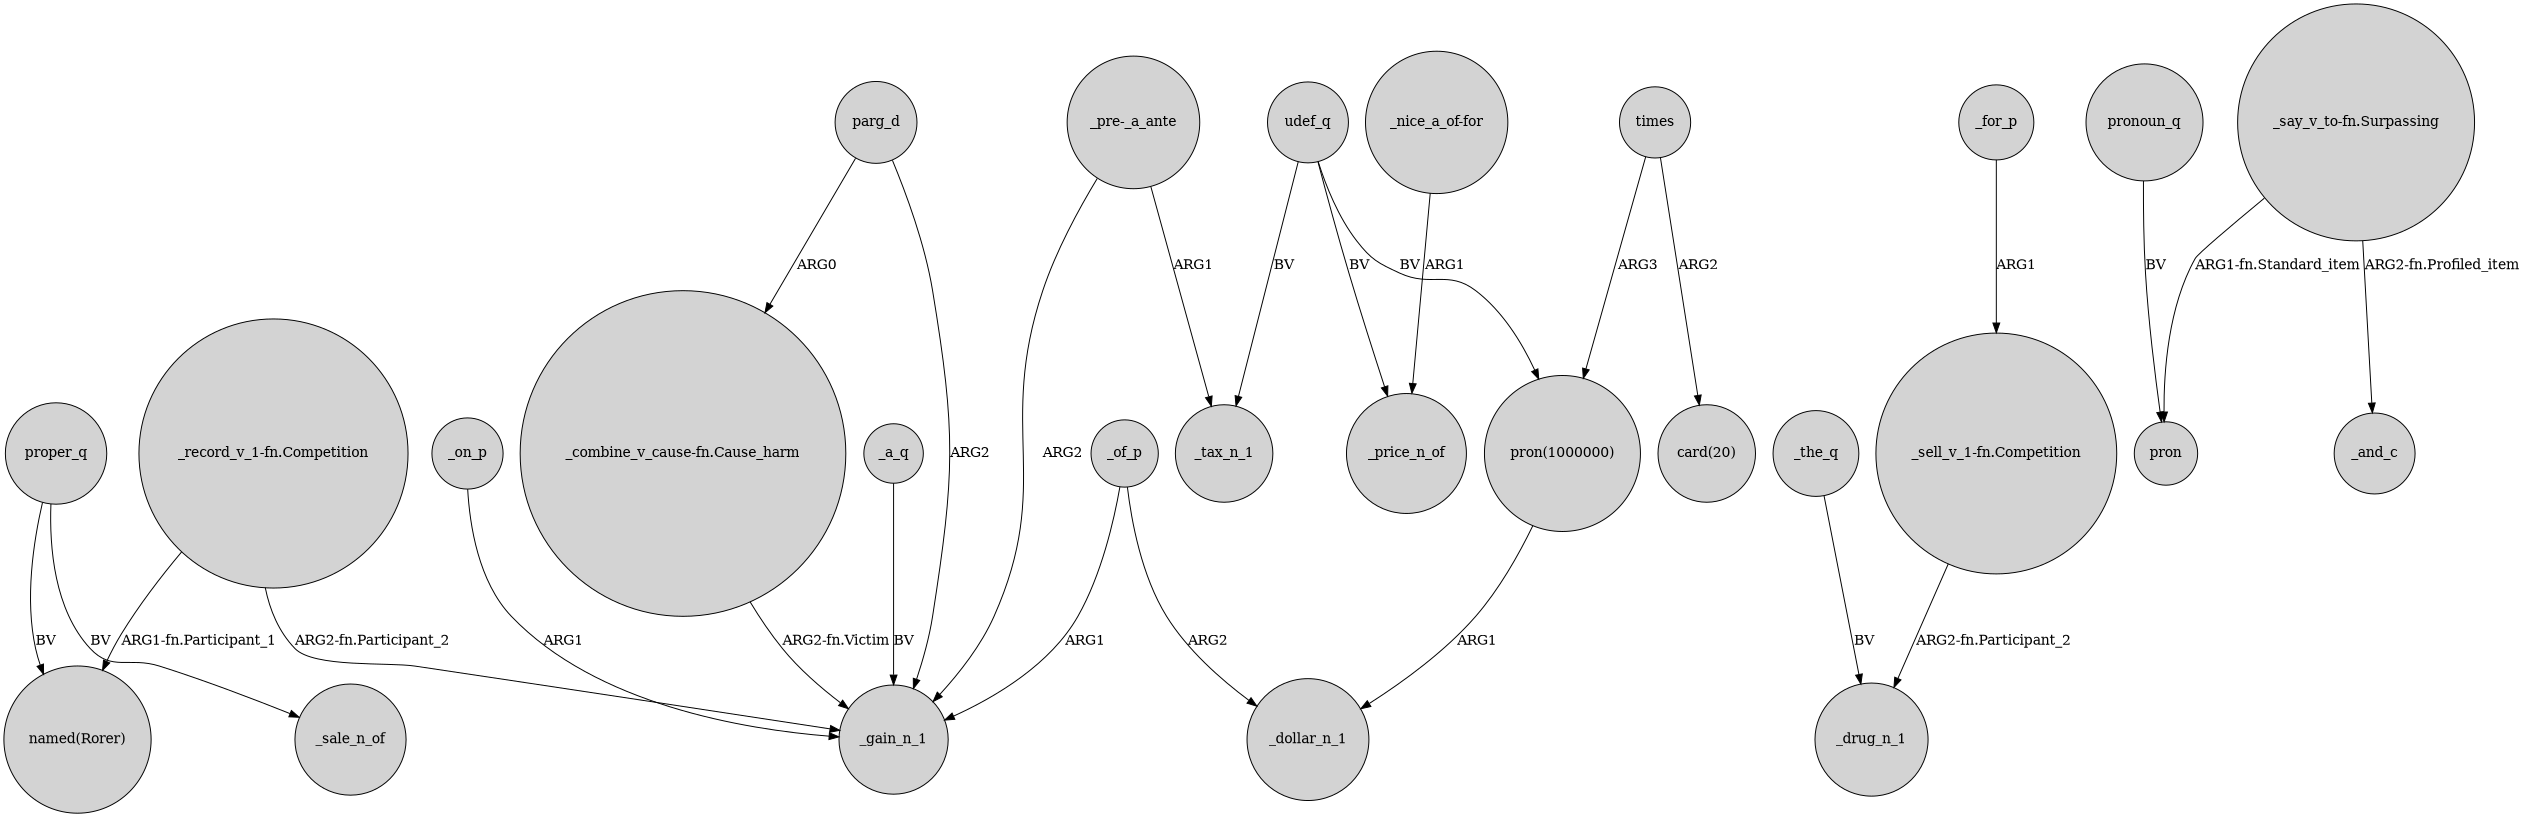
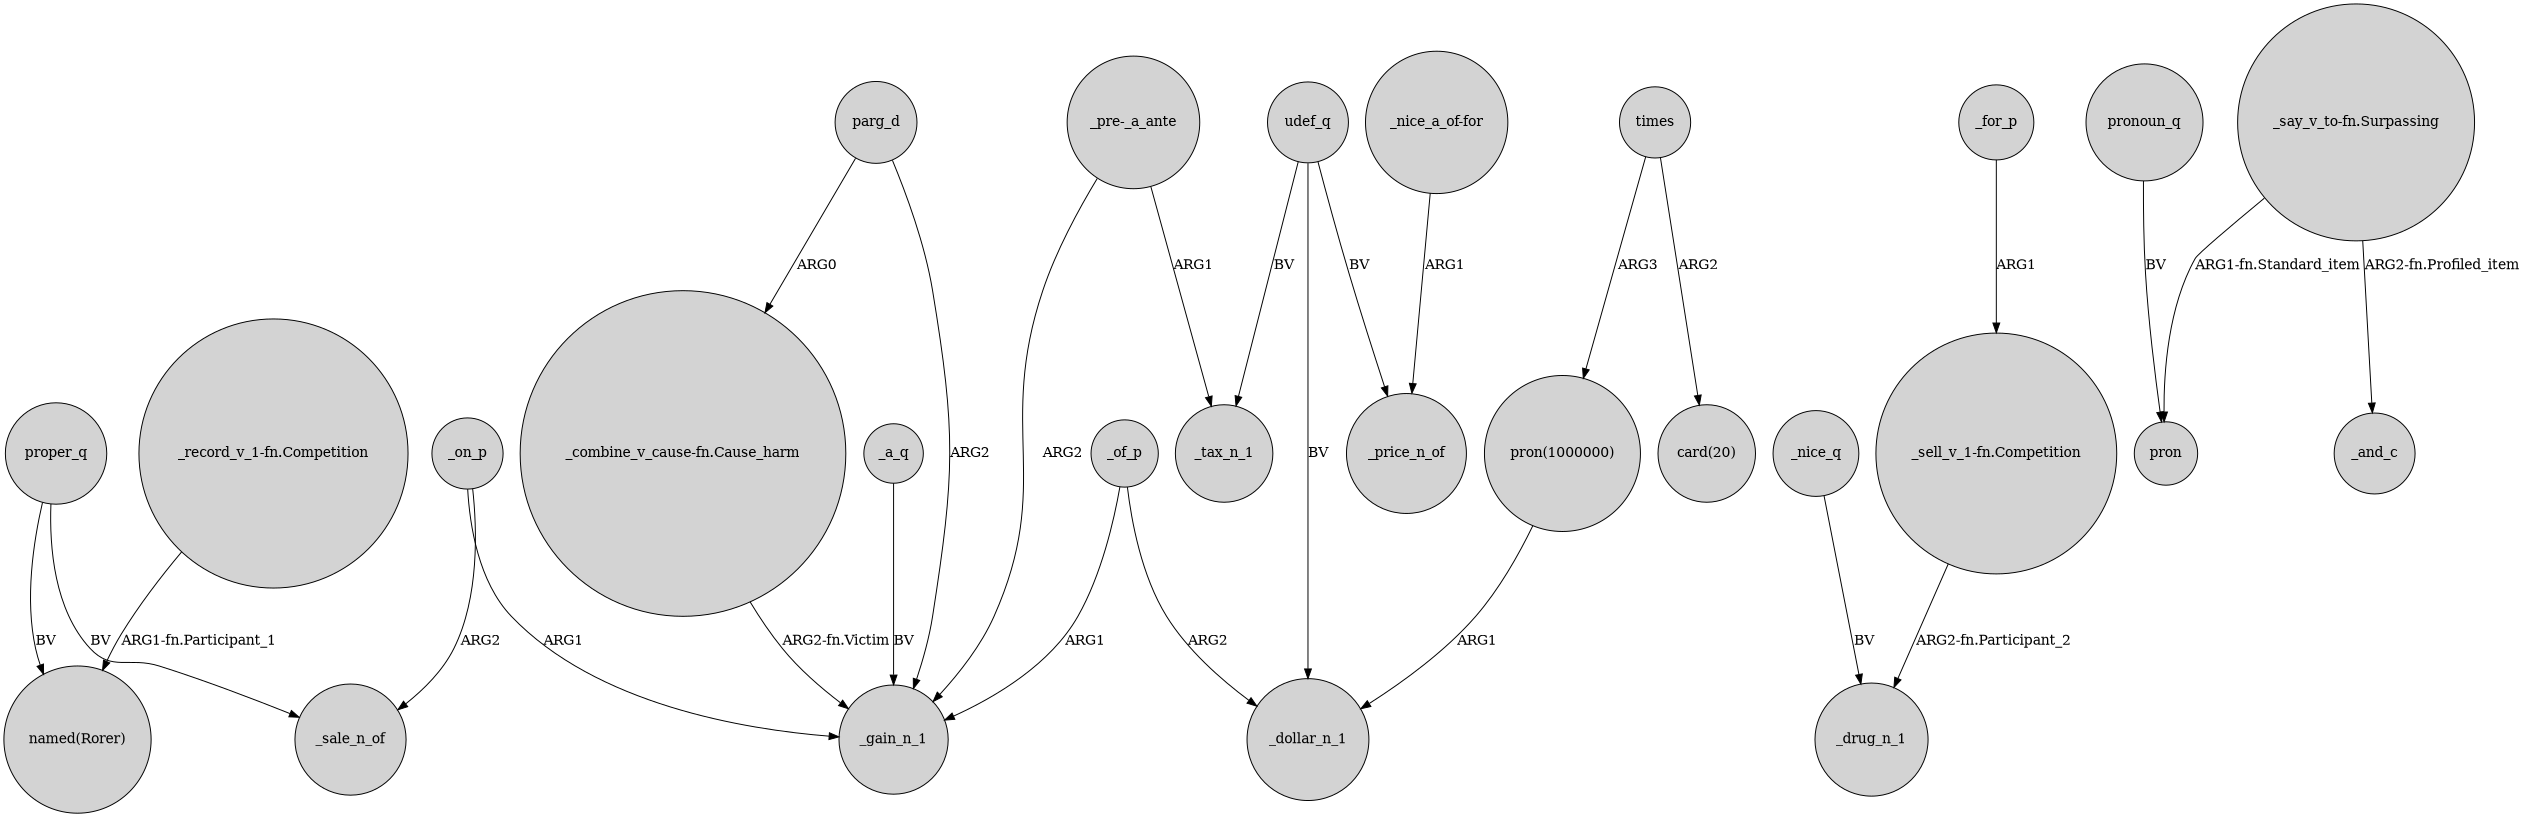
edge "udef_q" -> "pron(1000000)": now "udef_q" -> "_dollar_n_1"
node "_the_q": label "_the_q" -> "_nice_q"
edge "_on_p" -> "_sale_n_of": added, label "ARG2"
edge "_record_v_1-fn.Competition" -> "_gain_n_1": removed, label "ARG2-fn.Participant_2"
